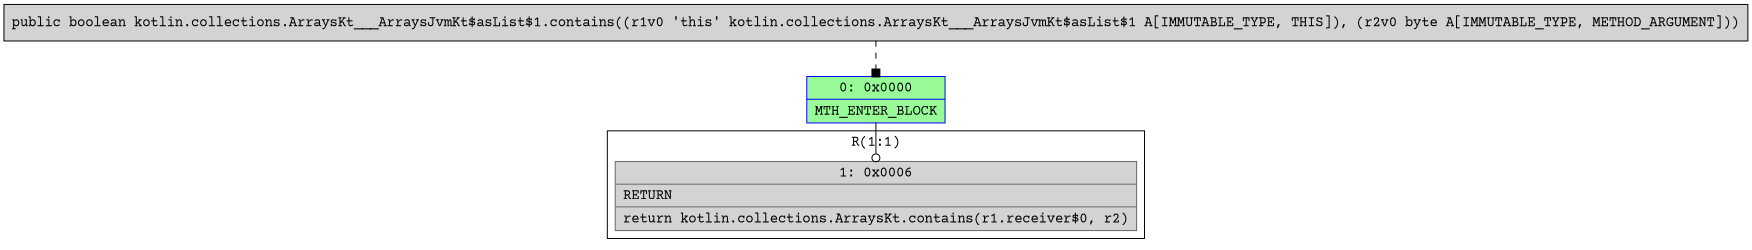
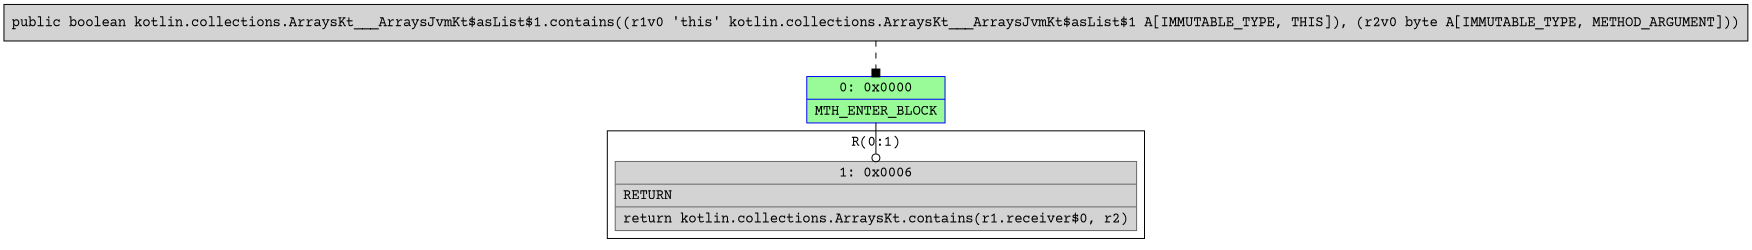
cluster "R(1:1)": label "R(1:1)" -> "R(0:1)"
